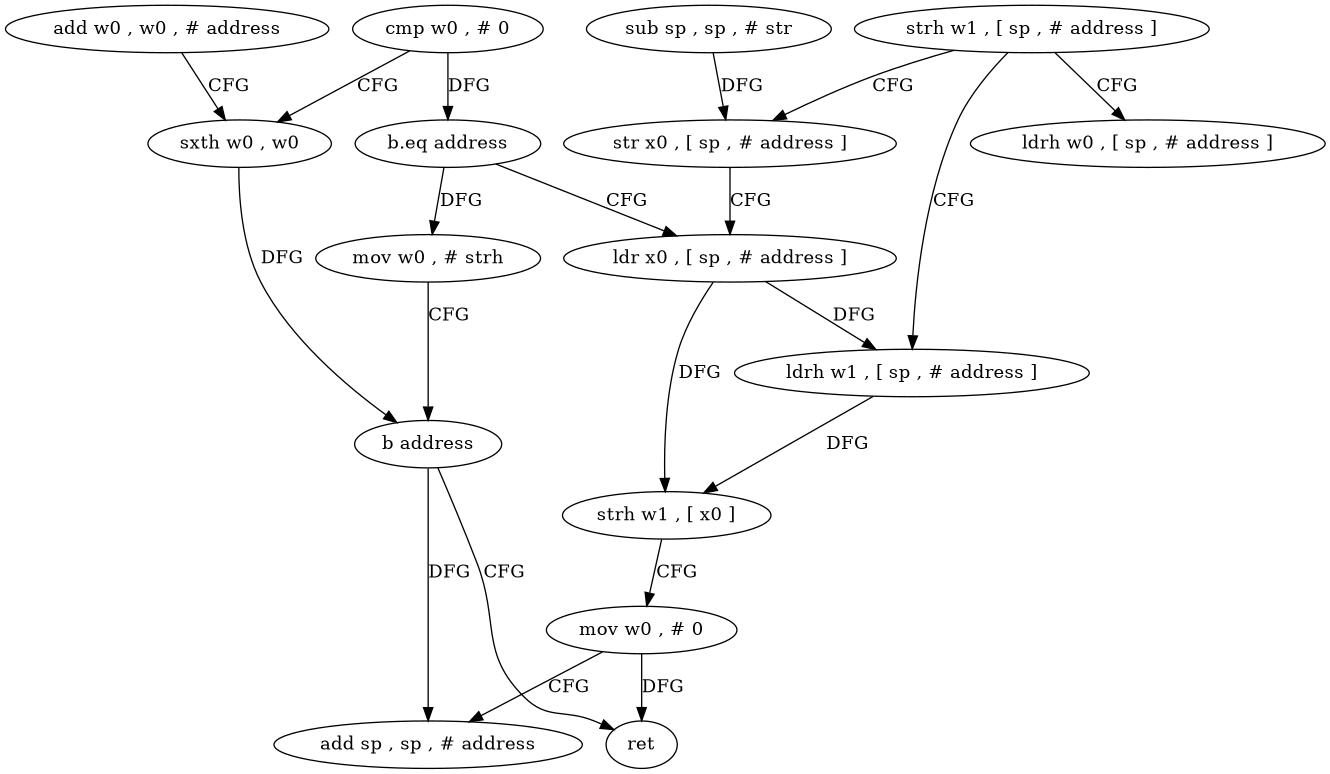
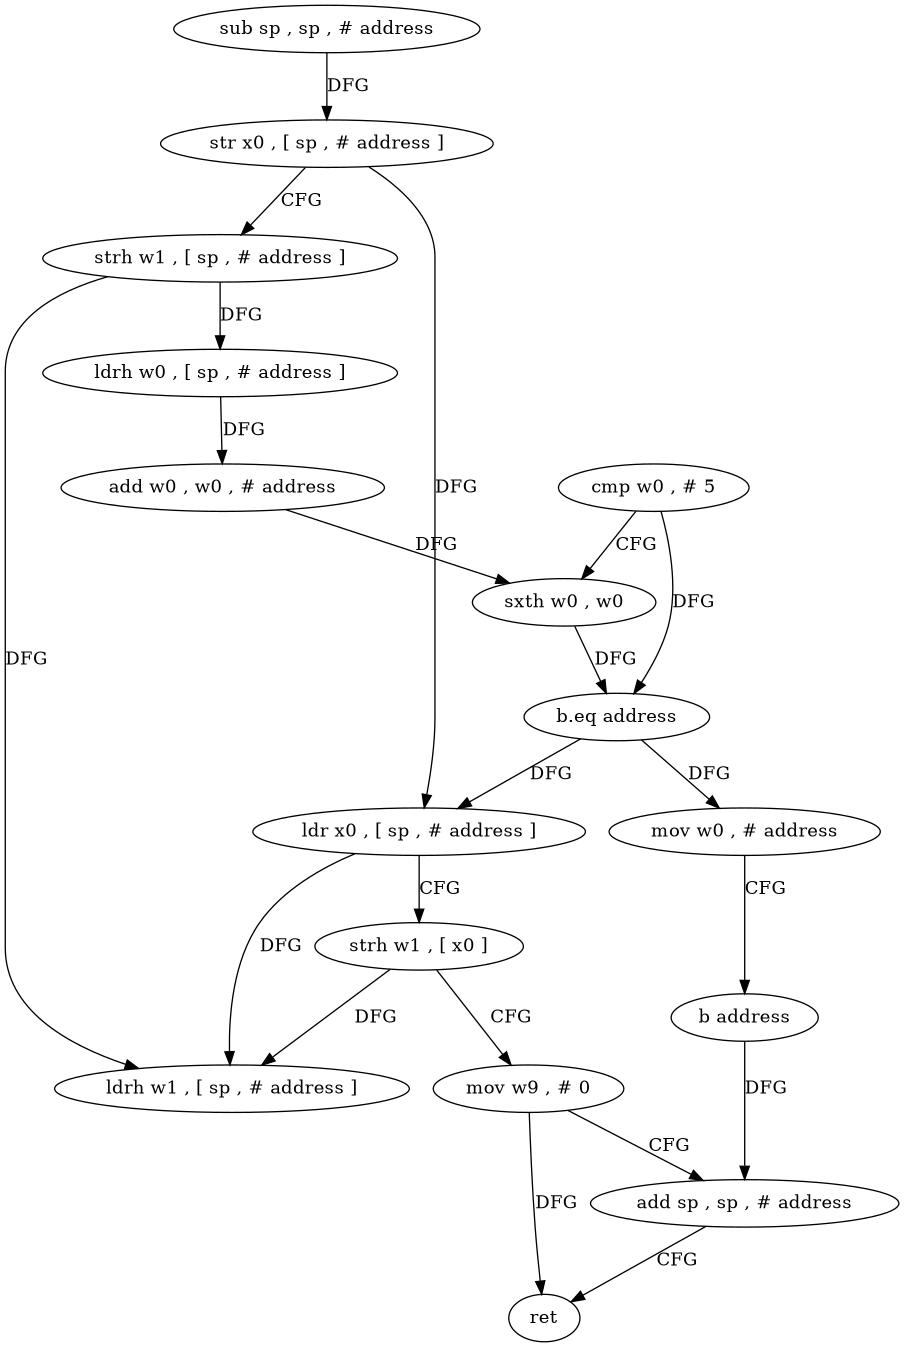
node "cmp w0 , # 0": label "cmp w0 , # 0" -> "cmp w0 , # 5"
node "sub sp , sp , # str": label "sub sp , sp , # str" -> "sub sp , sp , # address"
edge "strh w1 , [ sp , # address ]" -> "str x0 , [ sp , # address ]": reversed
edge "add w0 , w0 , # address" -> "sxth w0 , w0": label "CFG" -> "DFG"
edge "strh w1 , [ sp , # address ]" -> "ldrh w0 , [ sp , # address ]": label "CFG" -> "DFG"
edge "b.eq address" -> "ldr x0 , [ sp , # address ]": label "CFG" -> "DFG"
edge "str x0 , [ sp , # address ]" -> "ldr x0 , [ sp , # address ]": label "CFG" -> "DFG"
edge "strh w1 , [ sp , # address ]" -> "ldrh w1 , [ sp , # address ]": label "CFG" -> "DFG"
node "mov w0 , # strh": label "mov w0 , # strh" -> "mov w0 , # address"
edge "sxth w0 , w0" -> "b address": now "sxth w0 , w0" -> "b.eq address"
edge "ldr x0 , [ sp , # address ]" -> "strh w1 , [ x0 ]": label "DFG" -> "CFG"
edge "ldrh w0 , [ sp , # address ]" -> "add w0 , w0 , # address": added, label "DFG"
edge "ldrh w1 , [ sp , # address ]" -> "strh w1 , [ x0 ]": reversed
edge "b address" -> "ret": now "add sp , sp , # address" -> "ret"
node "mov w0 , # 0": label "mov w0 , # 0" -> "mov w9 , # 0"
